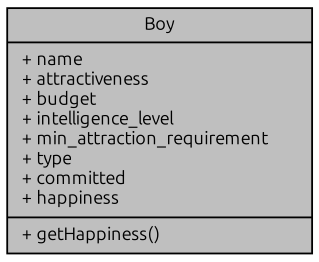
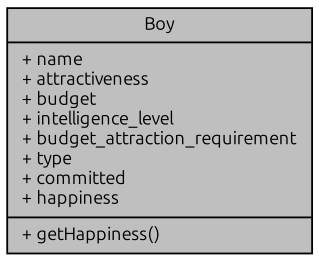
node "Boy": text "+ min_attraction_requirement" -> "+ budget_attraction_requirement"
